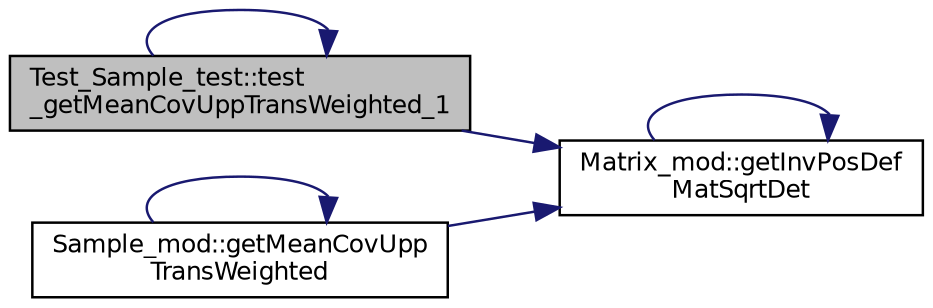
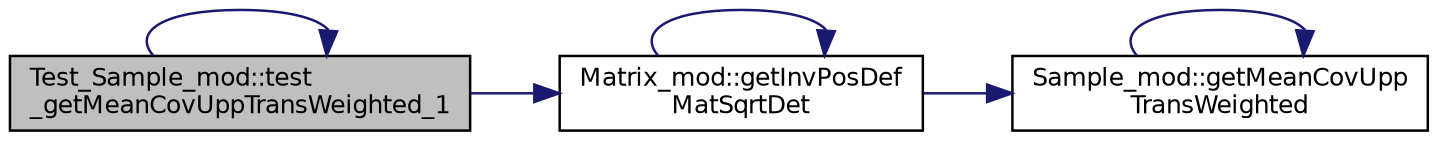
node "Test_Sample_test::test _getMeanCovUppTransWeighted_1": label "Test_Sample_test::test _getMeanCovUppTransWeighted_1" -> "Test_Sample_mod::test _getMeanCovUppTransWeighted_1"
edge "Sample_mod::getMeanCovUpp TransWeighted" -> "Matrix_mod::getInvPosDef MatSqrtDet": reversed
